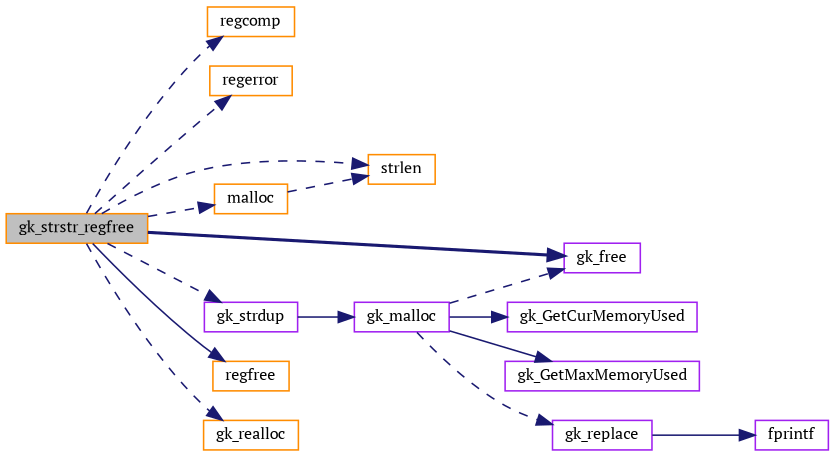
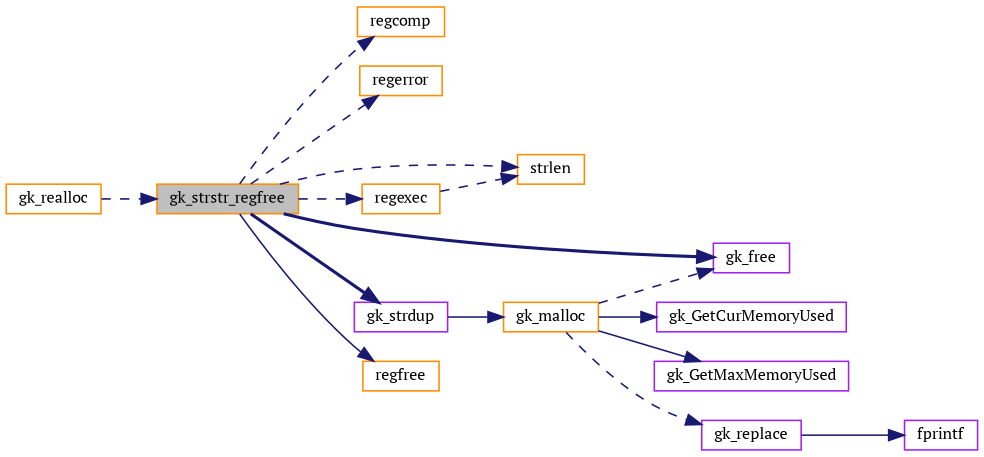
node "malloc": label "malloc" -> "regexec"
edge "gk_strstr_regfree" -> "gk_strdup": style dashed -> bold
node "gk_malloc": color purple -> darkorange
edge "gk_strstr_regfree" -> "gk_realloc": reversed
